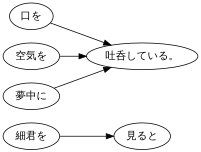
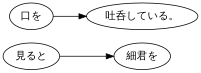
node "空気を": removed
node "夢中に": removed
edge "細君を" -> "見ると": reversed
